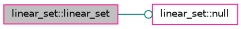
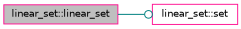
node "linear_set::null": label "linear_set::null" -> "linear_set::set"
